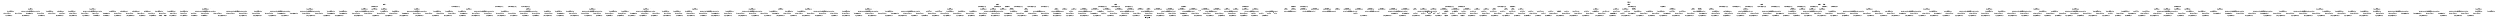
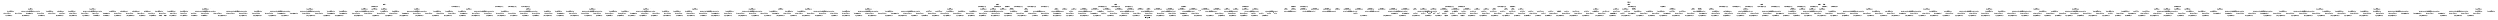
node "RooFormulaVar sigma_g1_gghh_2018_boosted_cat2_13TeV": removed
